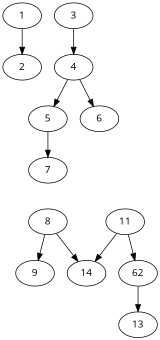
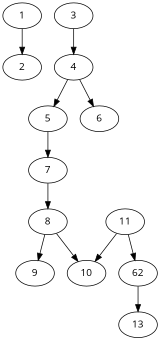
edge "7" -> "8": added
node "14": label "14" -> "10"
